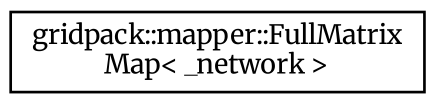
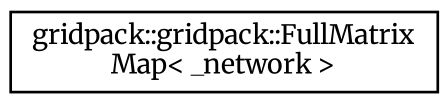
node "gridpack::mapper::FullMatrix Map< _network >": label "gridpack::mapper::FullMatrix Map< _network >" -> "gridpack::gridpack::FullMatrix Map< _network >"
